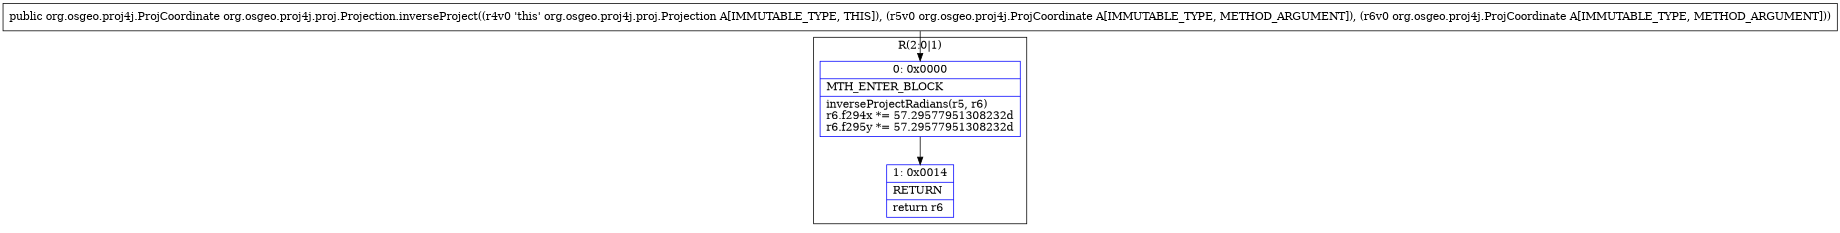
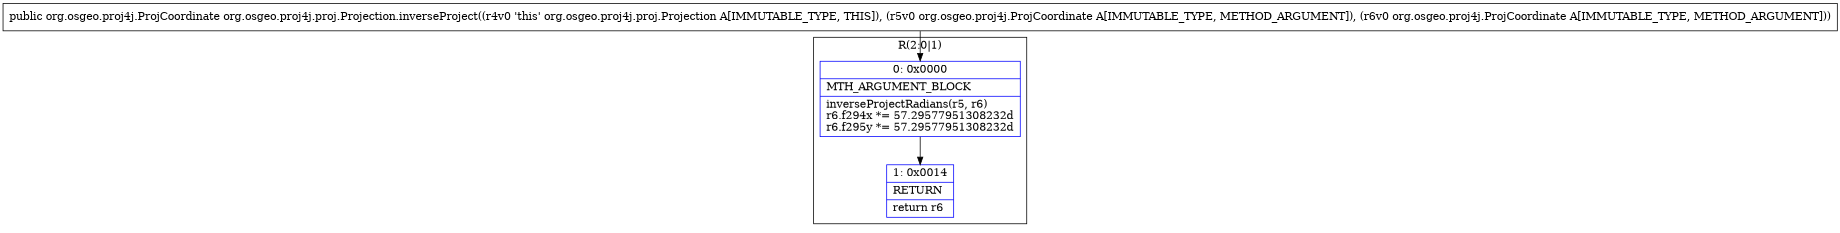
node "0: 0x0000": text "MTH_ENTER_BLOCK" -> "MTH_ARGUMENT_BLOCK"
